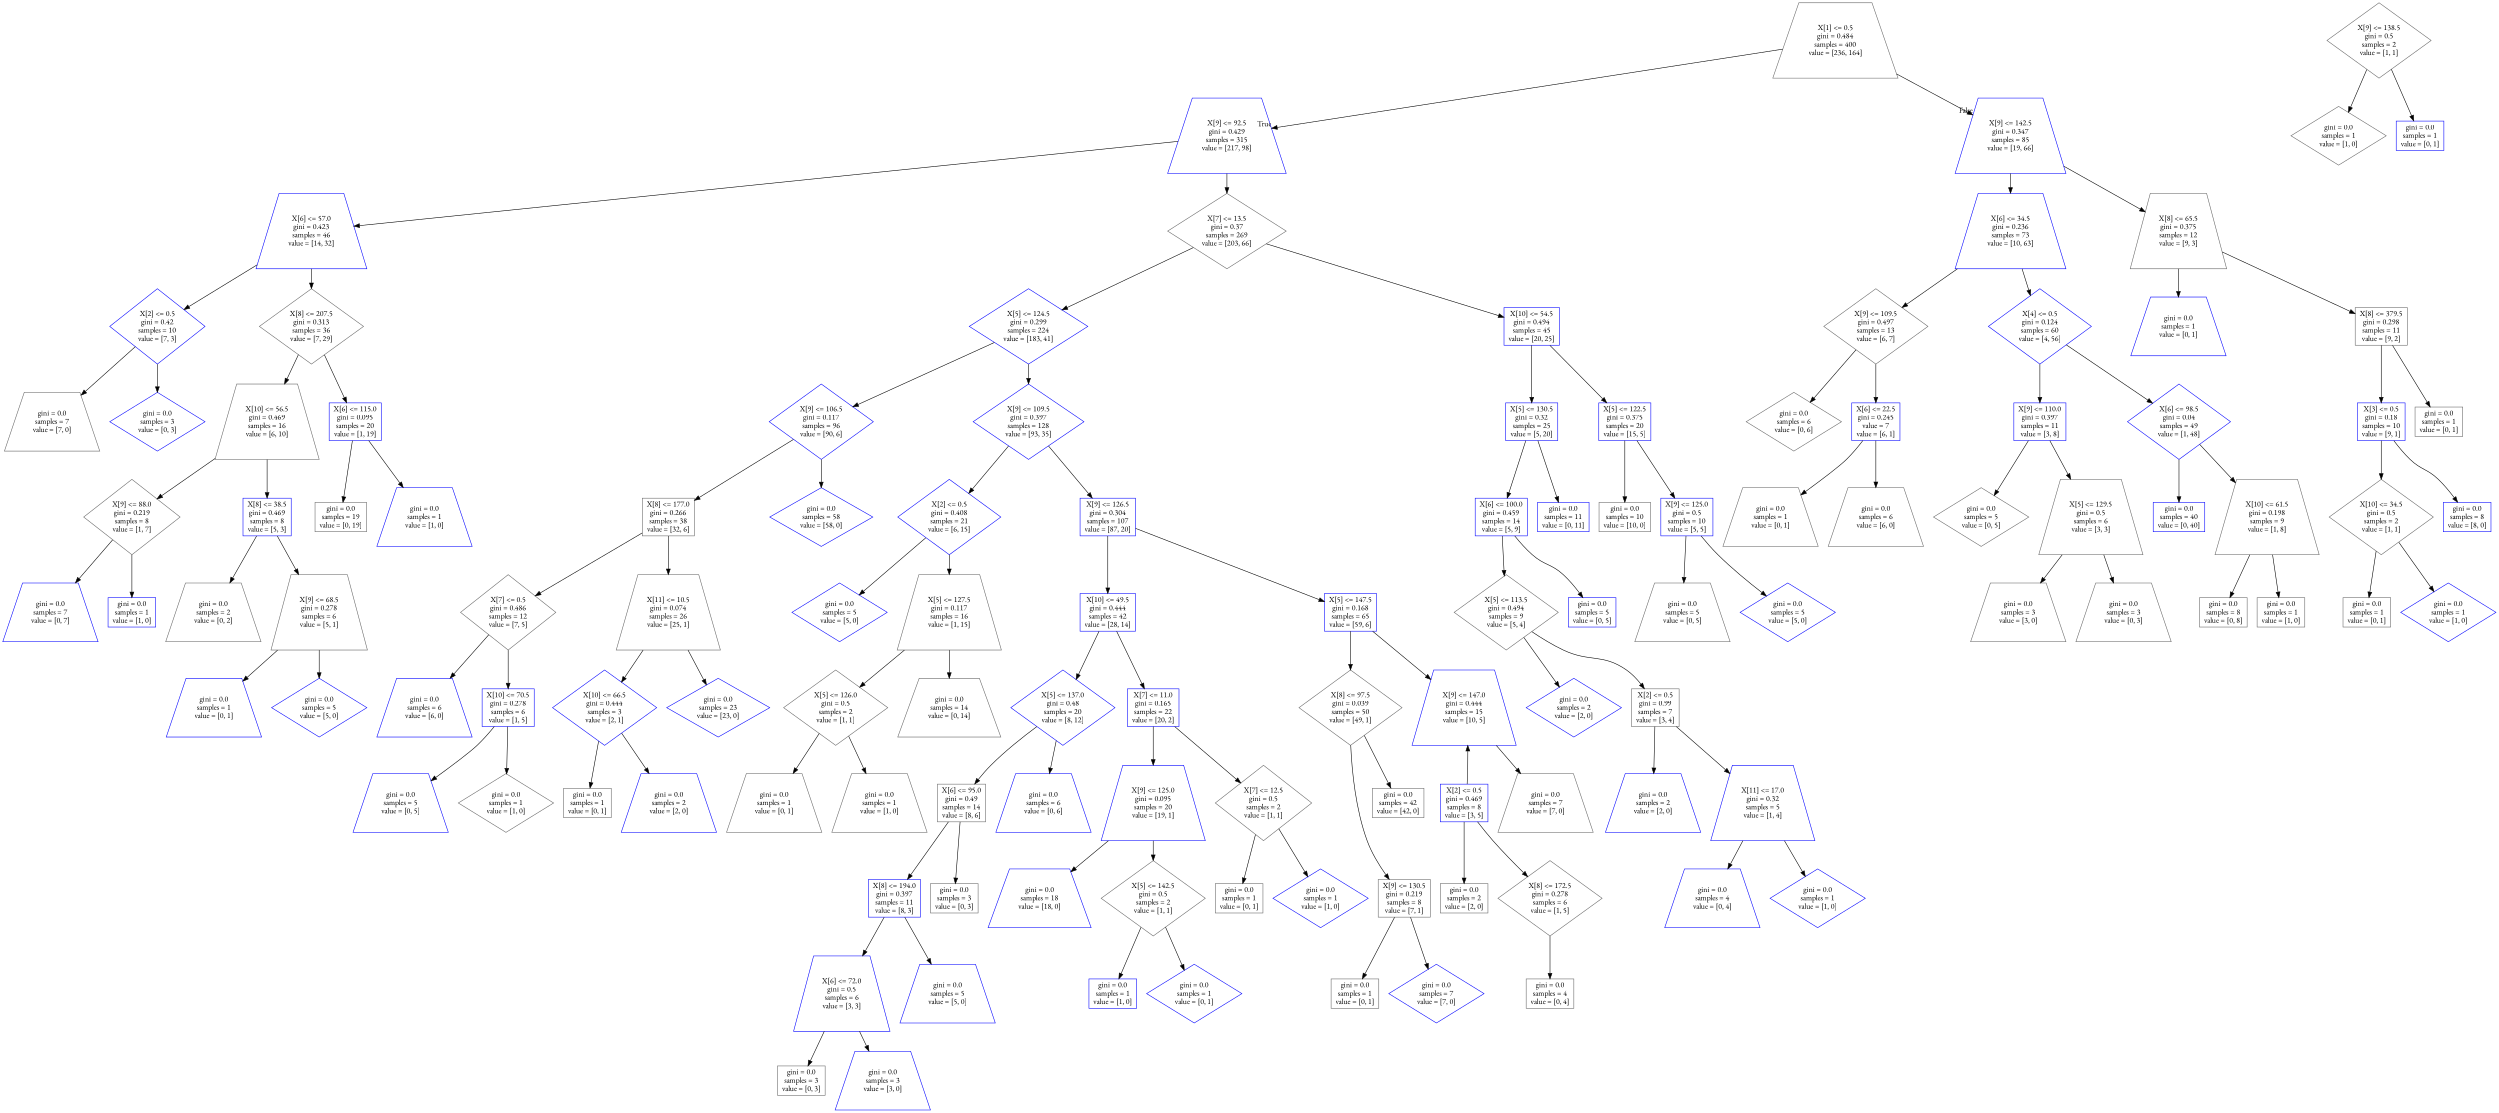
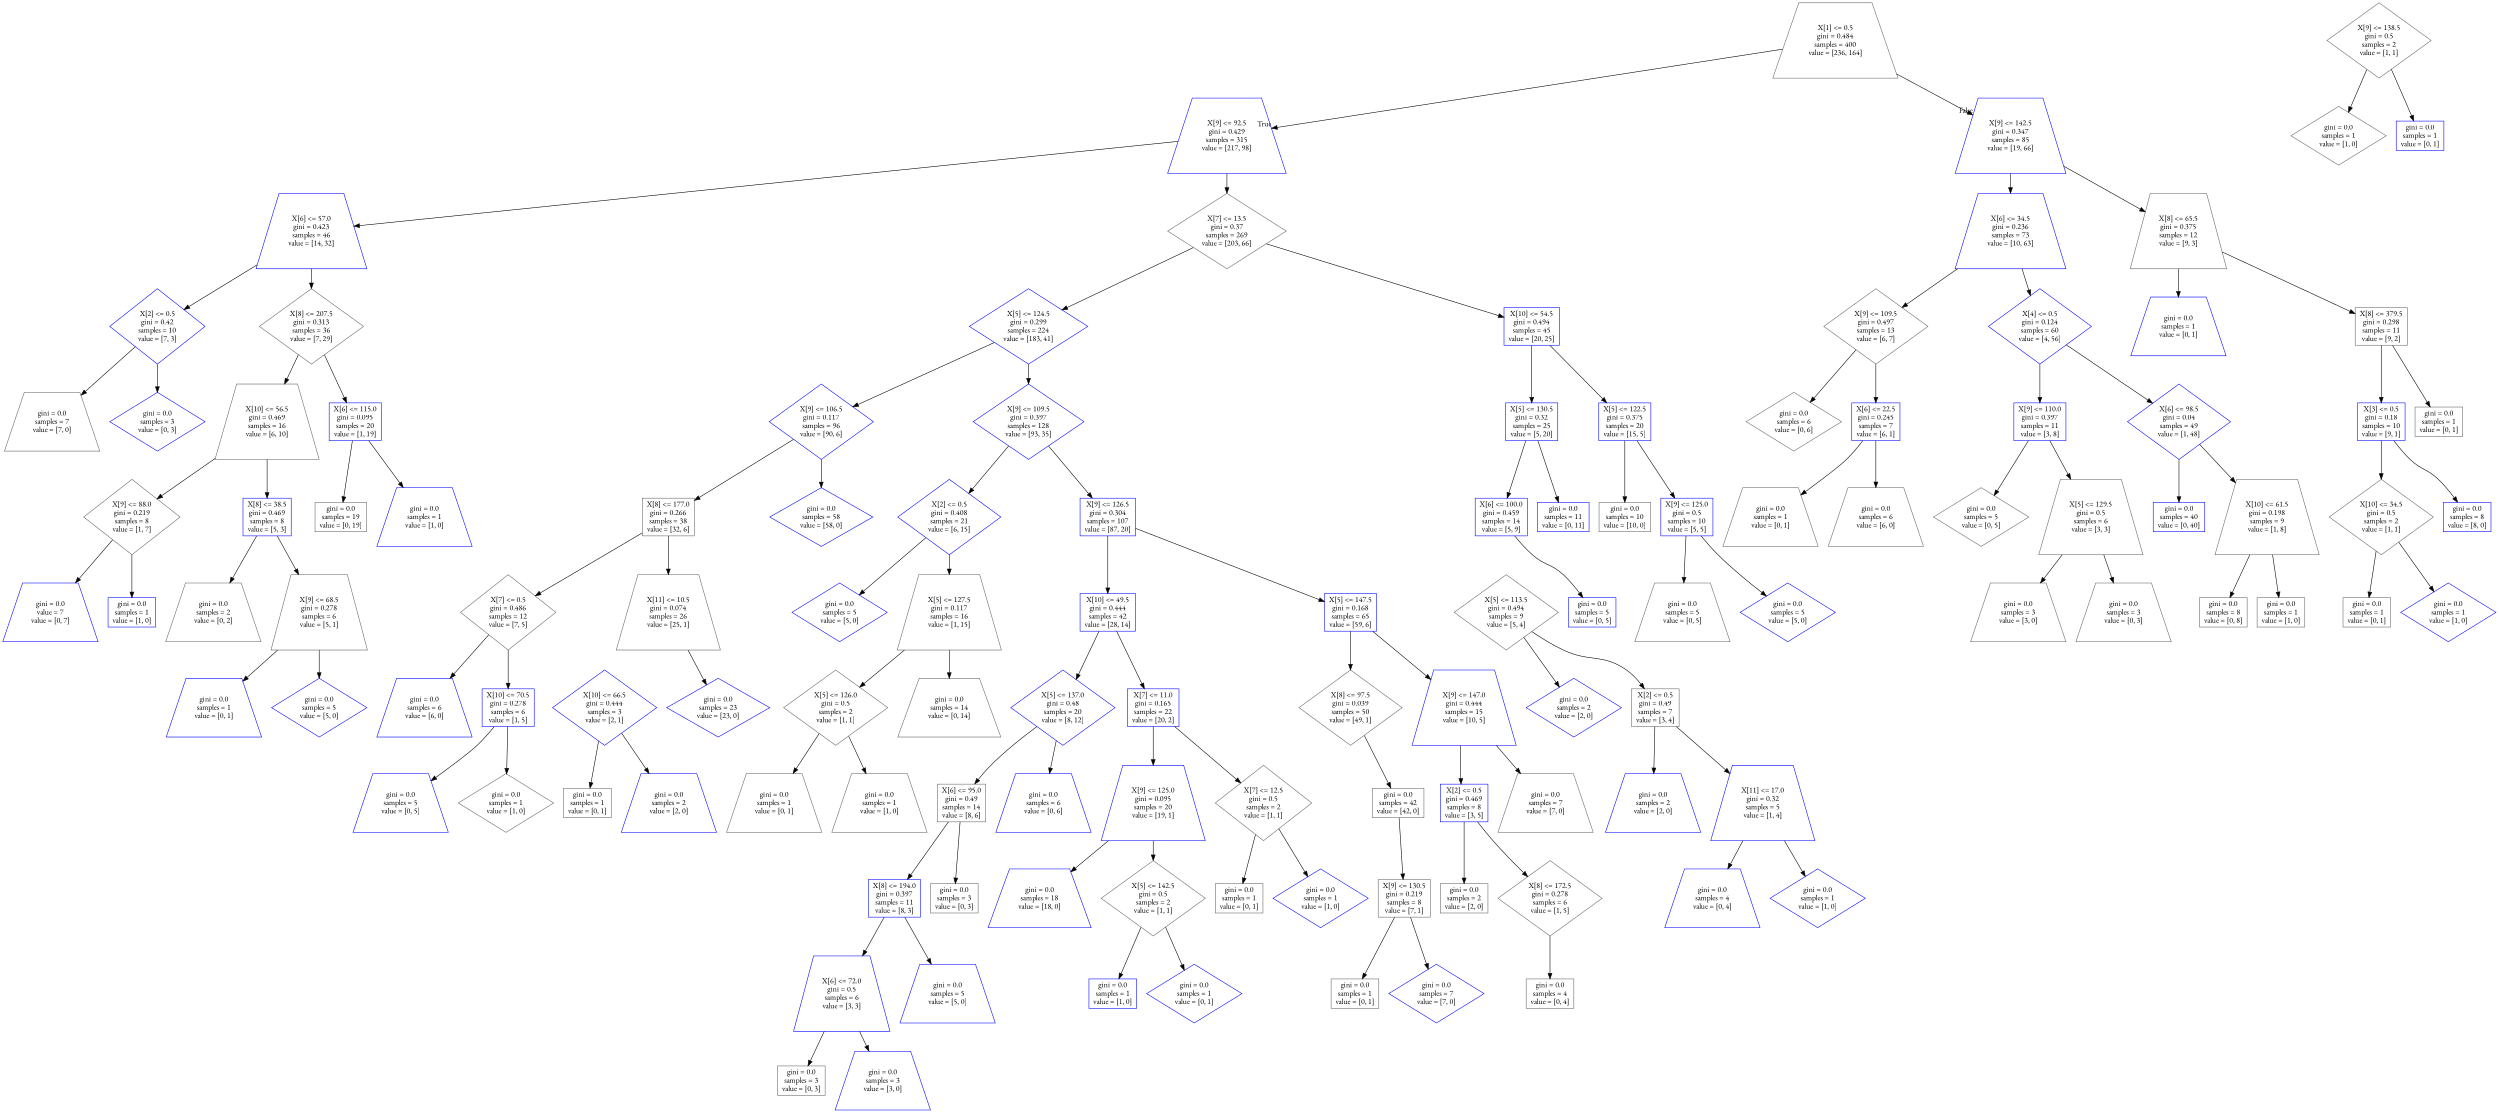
node "X[6] <= 22.5 gini = 0.245 value = 7 value = [6, 1]": label "X[6] <= 22.5 gini = 0.245 value = 7 value = [6, 1]" -> "X[6] <= 22.5 gini = 0.245 samples = 7 value = [6, 1]"
edge "X[6] <= 100.0 gini = 0.459 samples = 14 value = [5, 9]" -> "X[5] <= 113.5 gini = 0.494 samples = 9 value = [5, 4]": removed
node "gini = 0.0 samples = 7 value = [0, 7]": label "gini = 0.0 samples = 7 value = [0, 7]" -> "gini = 0.0 value = 7 value = [0, 7]"
edge "X[11] <= 10.5 gini = 0.074 samples = 26 value = [25, 1]" -> "X[10] <= 66.5 gini = 0.444 samples = 3 value = [2, 1]": removed
node "X[2] <= 0.5 gini = 0.99 samples = 7 value = [3, 4]": label "X[2] <= 0.5 gini = 0.99 samples = 7 value = [3, 4]" -> "X[2] <= 0.5 gini = 0.49 samples = 7 value = [3, 4]"
edge "X[2] <= 0.5 gini = 0.469 samples = 8 value = [3, 5]" -> "X[9] <= 147.0 gini = 0.444 samples = 15 value = [10, 5]": reversed
edge "X[8] <= 97.5 gini = 0.039 samples = 50 value = [49, 1]" -> "X[9] <= 130.5 gini = 0.219 samples = 8 value = [7, 1]": now "gini = 0.0 samples = 42 value = [42, 0]" -> "X[9] <= 130.5 gini = 0.219 samples = 8 value = [7, 1]"
